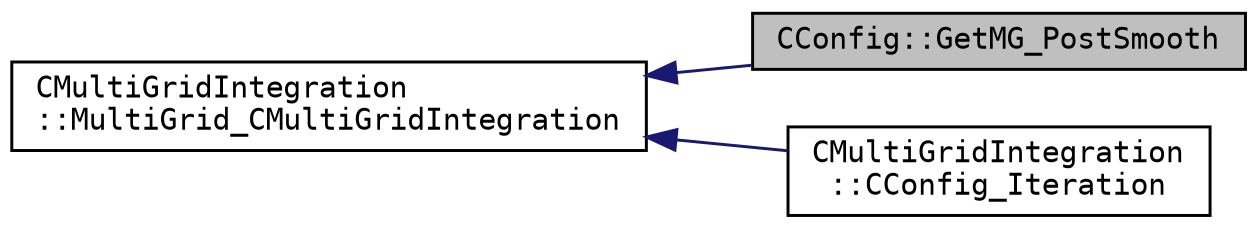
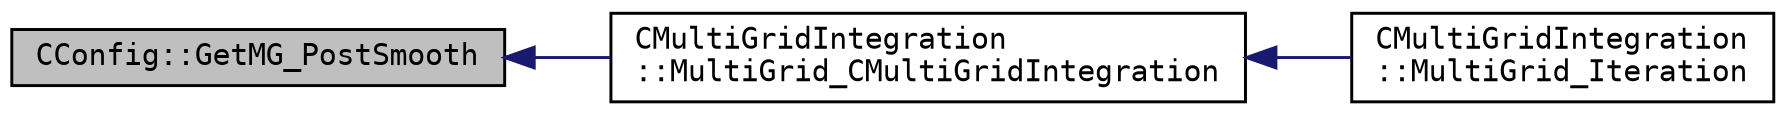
edge "CConfig::GetMG_PostSmooth" -> "CMultiGridIntegration ::MultiGrid_CMultiGridIntegration": reversed
node "CMultiGridIntegration ::CConfig_Iteration": label "CMultiGridIntegration ::CConfig_Iteration" -> "CMultiGridIntegration ::MultiGrid_Iteration"
